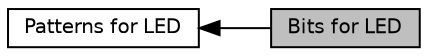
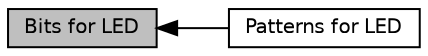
edge "Bits for LED" -> "Patterns for LED": reversed
